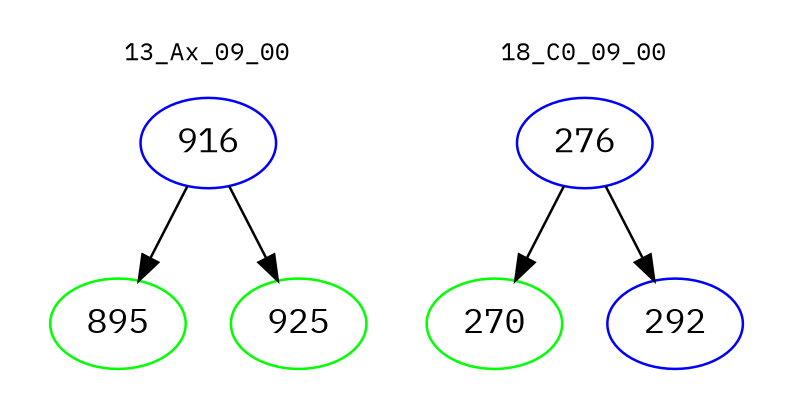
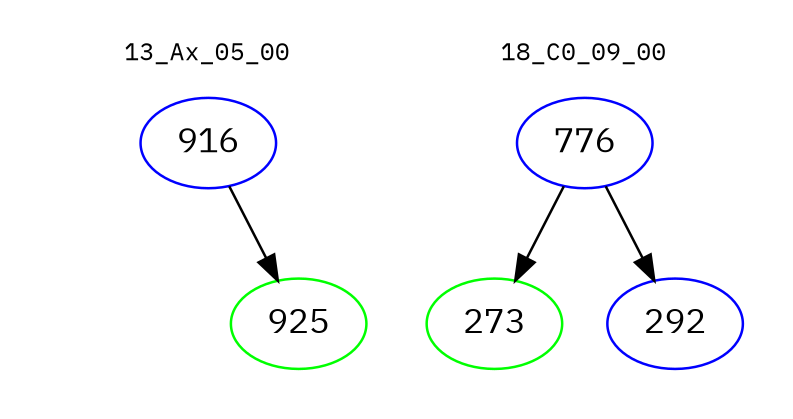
cluster "13_Ax_09_00": label "13_Ax_09_00" -> "13_Ax_05_00"
node "276": label "276" -> "776"
node "895": removed
node "270": label "270" -> "273"
